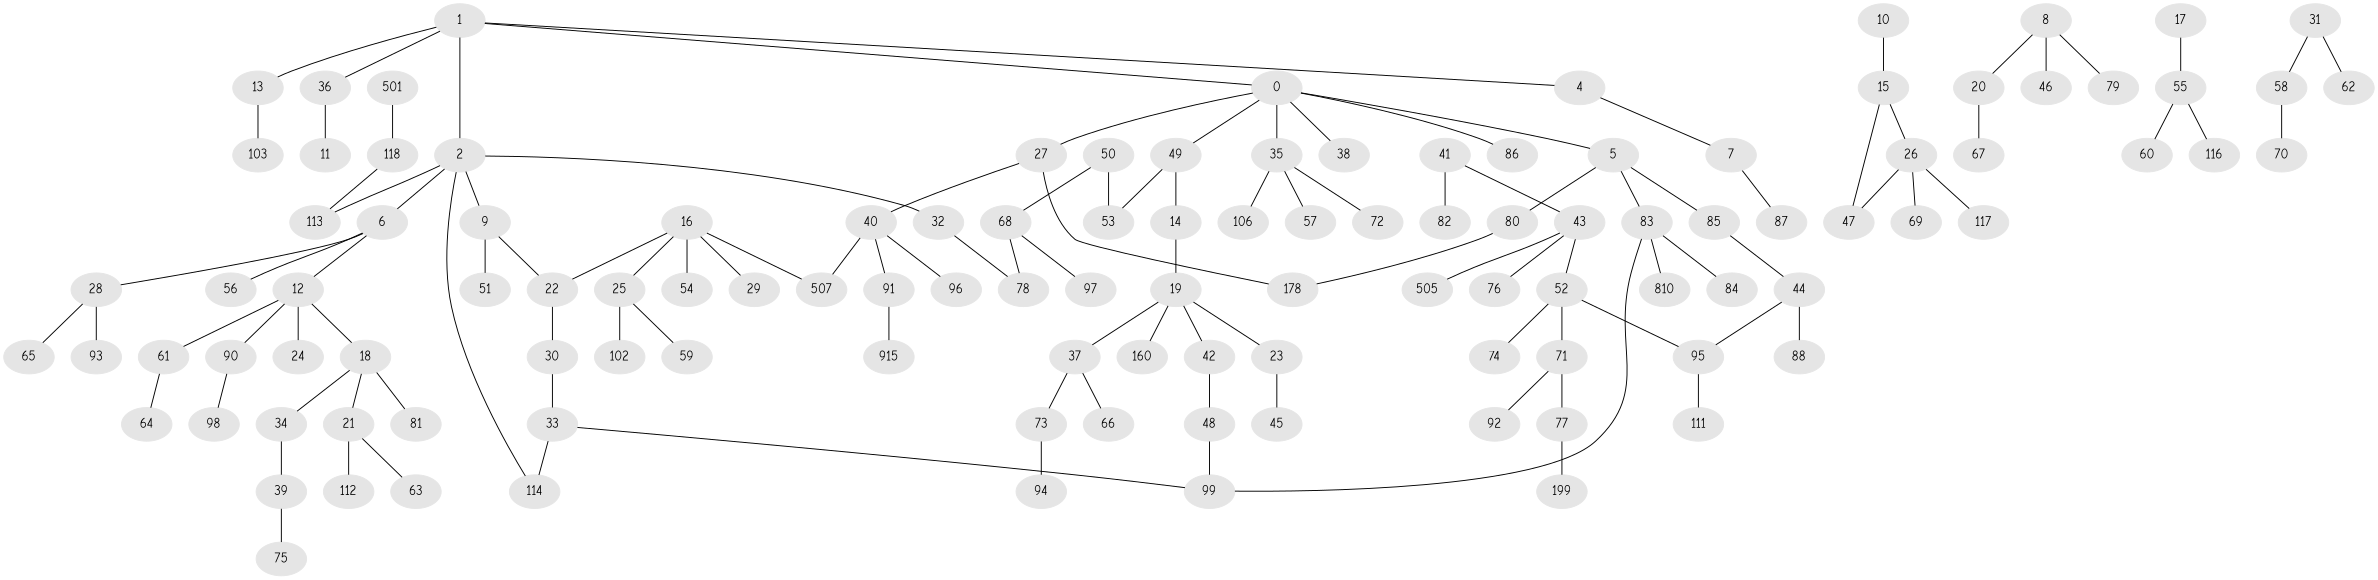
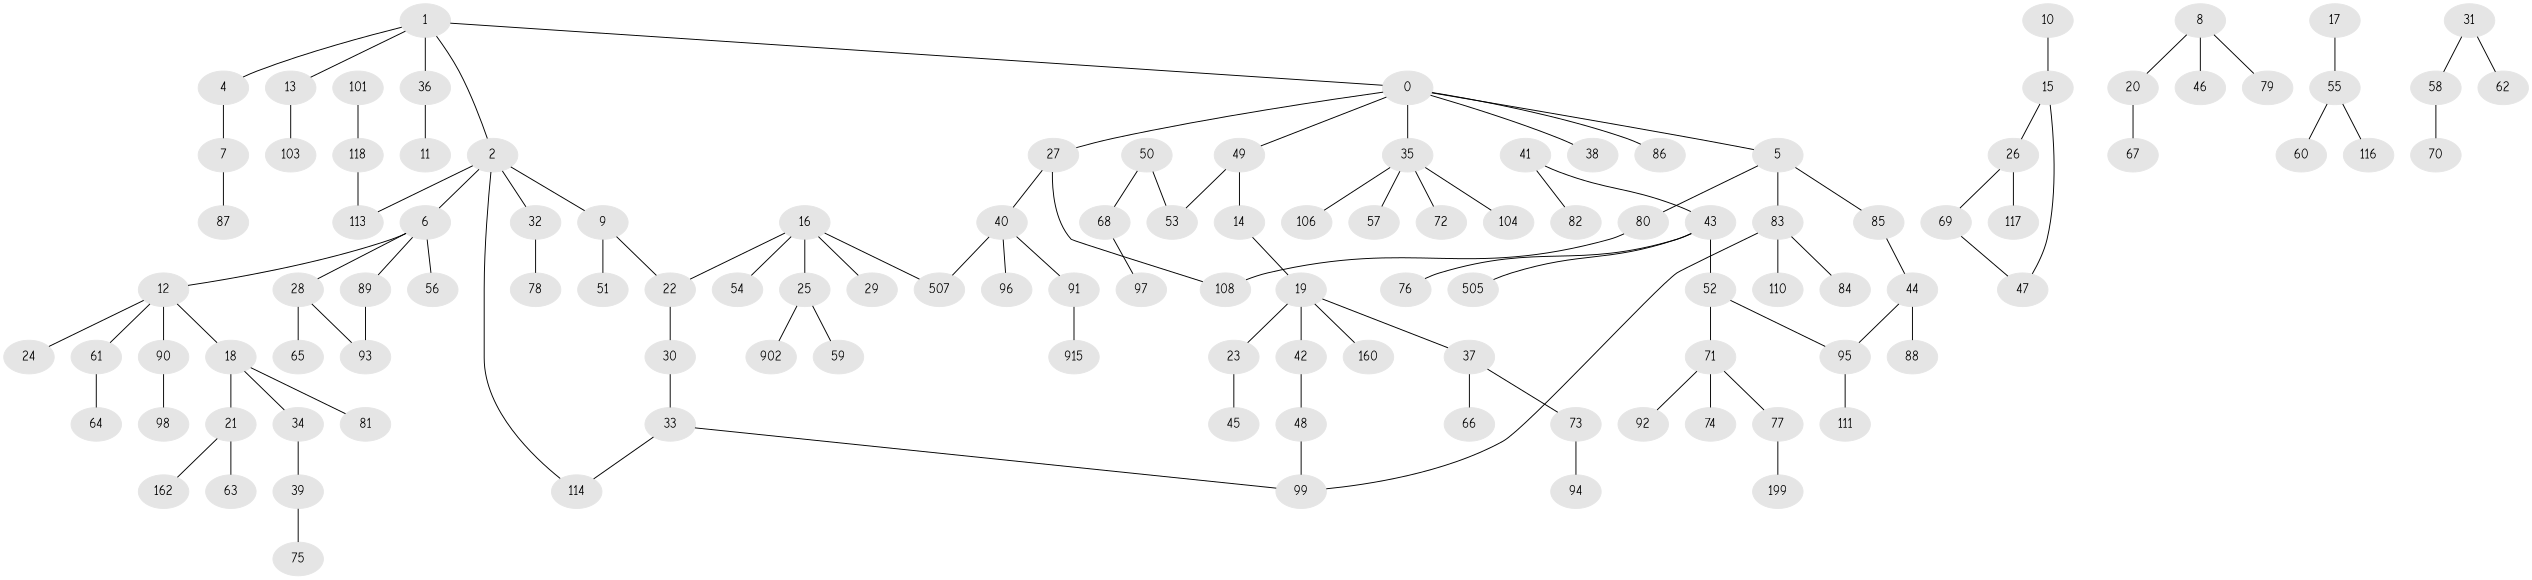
node "501": label "501" -> "101"
edge "26" -- "47": now "69" -- "47"
node "104": added
edge "68" -- "78": removed
node "89": added
node "178": label "178" -> "108"
node "810": label "810" -> "110"
edge "52" -- "74": now "71" -- "74"
node "102": label "102" -> "902"
node "112": label "112" -> "162"
